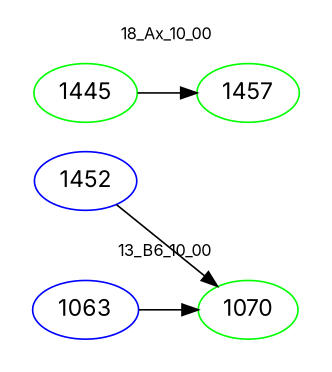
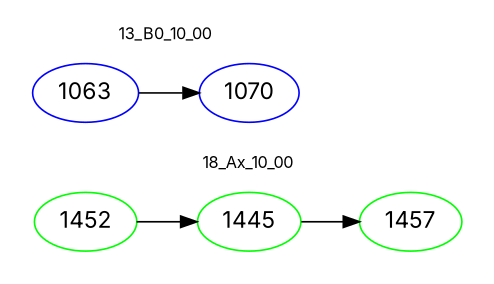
node "1452": color blue -> green
edge "1452" -> "1070": now "1452" -> "1445"
cluster "13_B6_10_00": label "13_B6_10_00" -> "13_B0_10_00"
node "1070": color green -> blue
